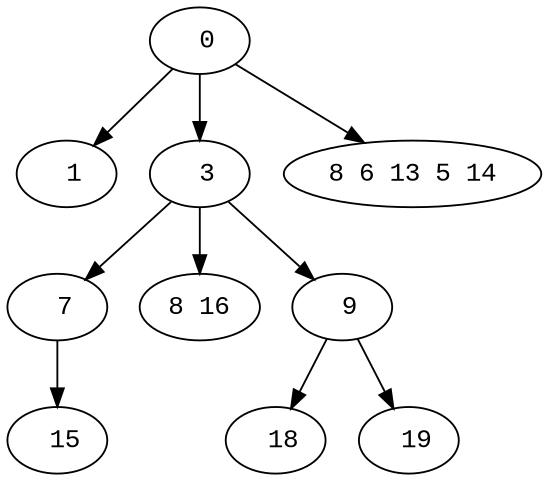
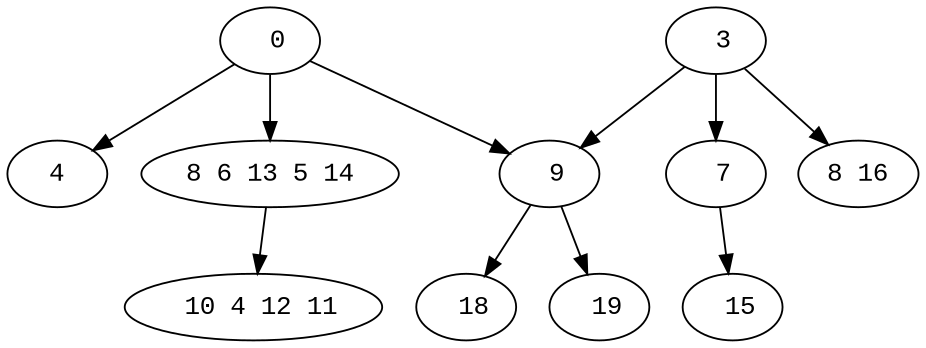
edge "0" -> "3": now "0" -> "9"
node "1": label "1" -> "4"
node "10 4 12 11": added
